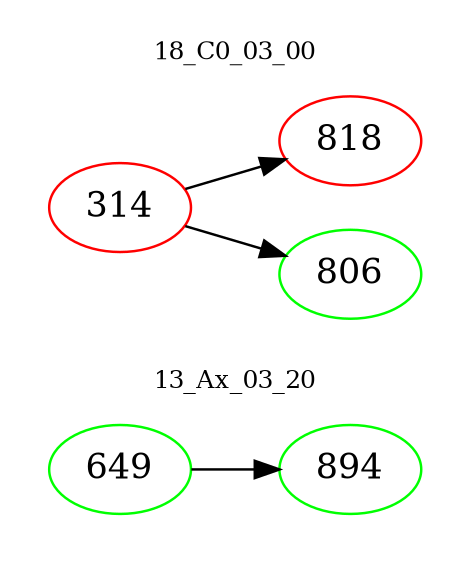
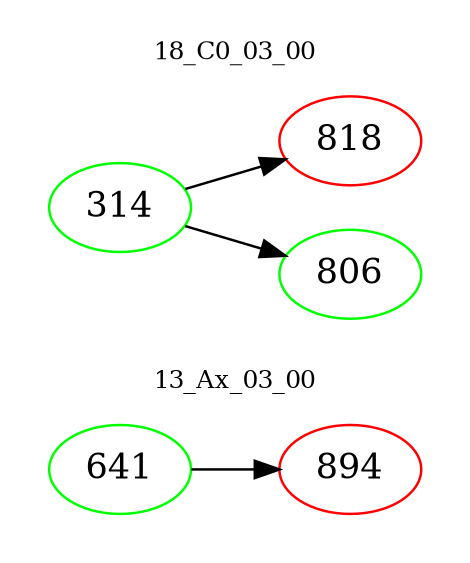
node "314": color red -> green
cluster "13_Ax_03_20": label "13_Ax_03_20" -> "13_Ax_03_00"
node "649": label "649" -> "641"
node "894": color green -> red
